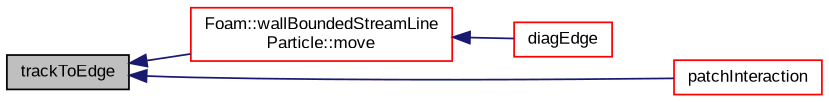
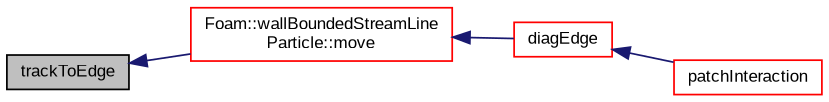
edge "patchInteraction" -> "trackToEdge": now "patchInteraction" -> "diagEdge"
